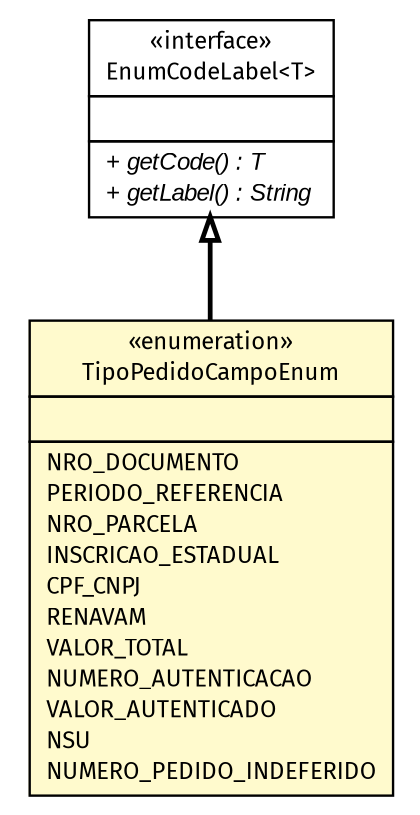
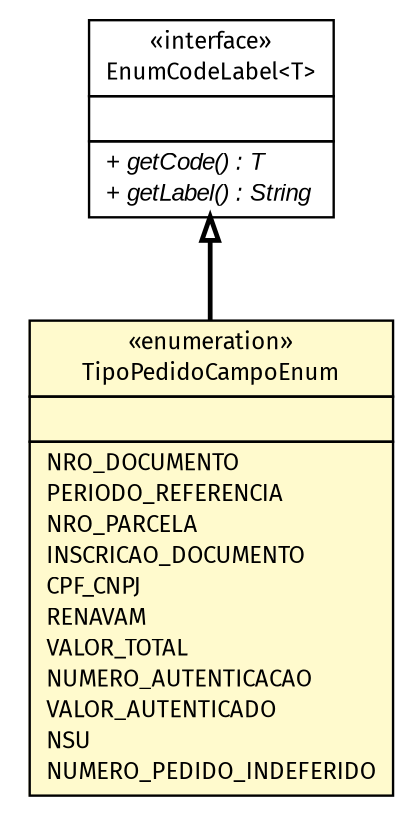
node "TipoPedidoCampoEnum": text "INSCRICAO_ESTADUAL" -> "INSCRICAO_DOCUMENTO"
